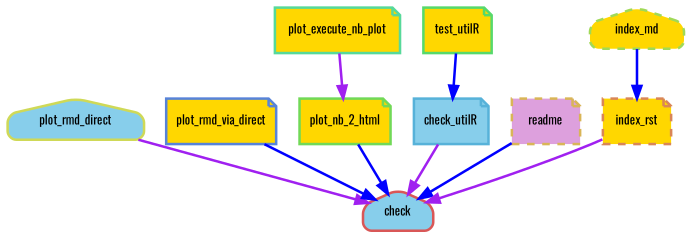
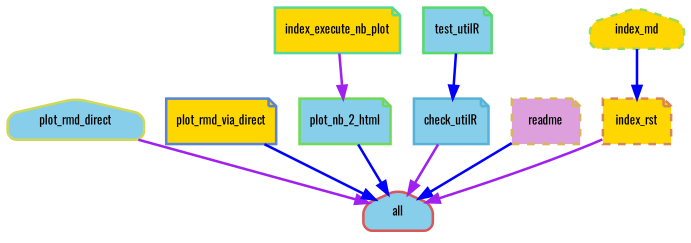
node "plot_execute_nb_plot": label "plot_execute_nb_plot" -> "index_execute_nb_plot"
node "test_utilR": fillcolor gold -> skyblue
node "plot_nb_2_html": fillcolor gold -> skyblue
node "check": label "check" -> "all"
